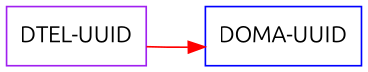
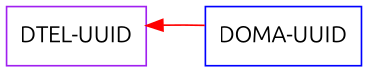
edge "DTEL-UUID" -> "DOMA-UUID": reversed
